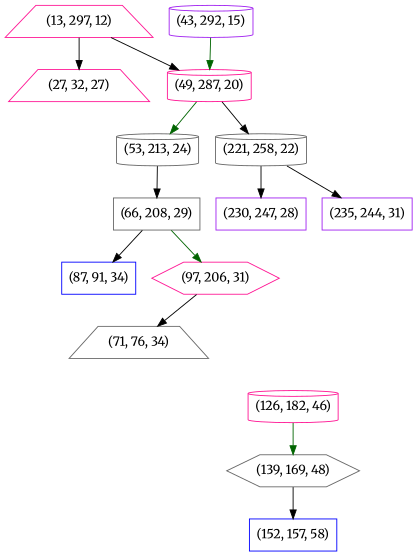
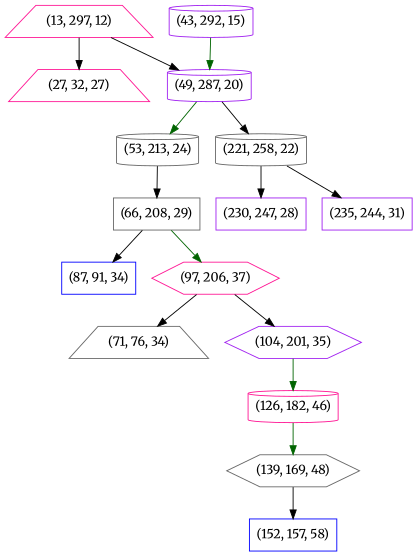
node "(49, 287, 20)": color deeppink -> purple
node "(97, 206, 31)": label "(97, 206, 31)" -> "(97, 206, 37)"
node "(104, 201, 35)": added
